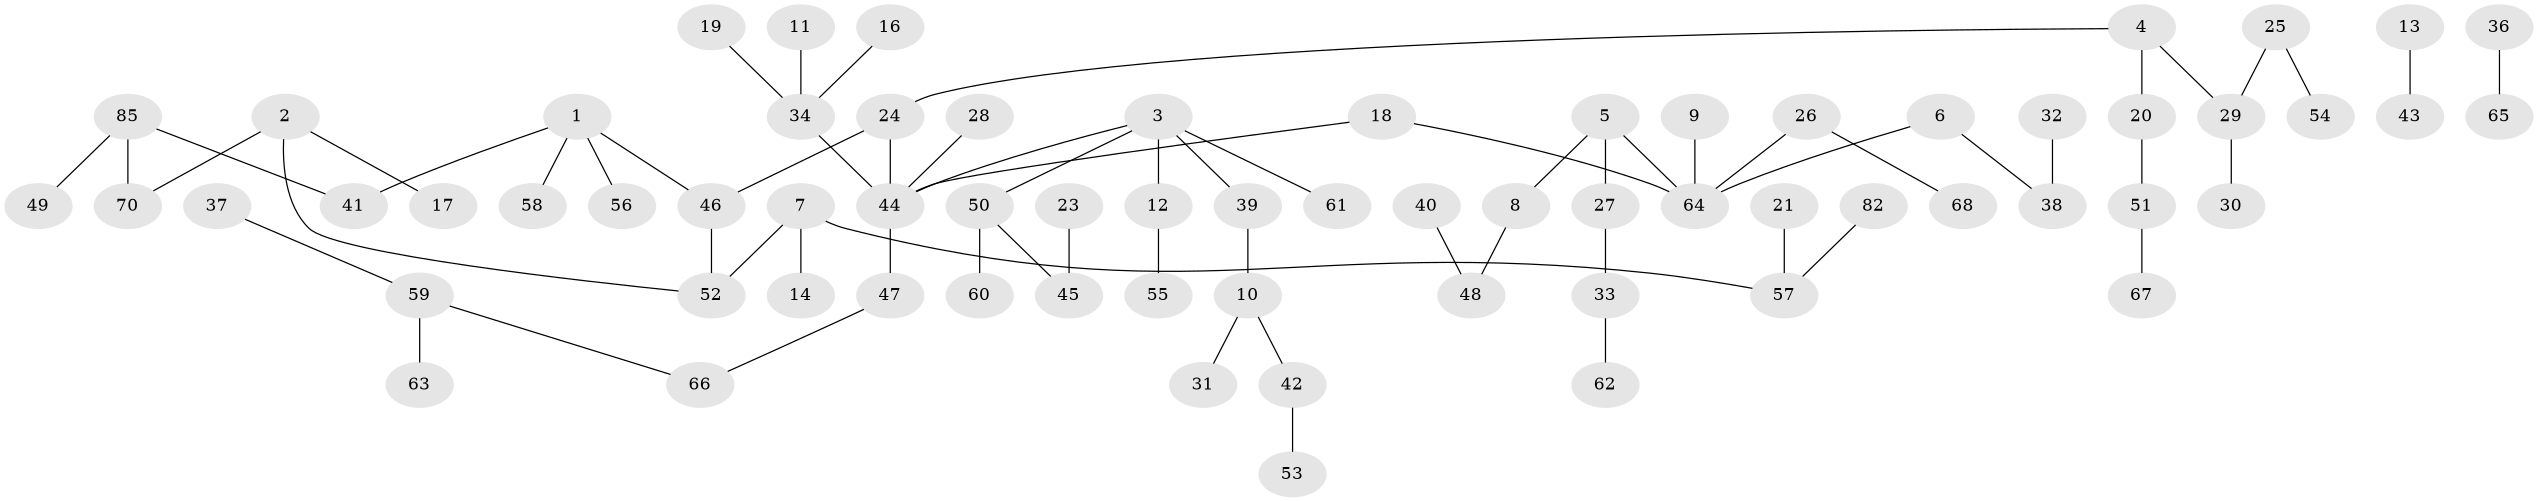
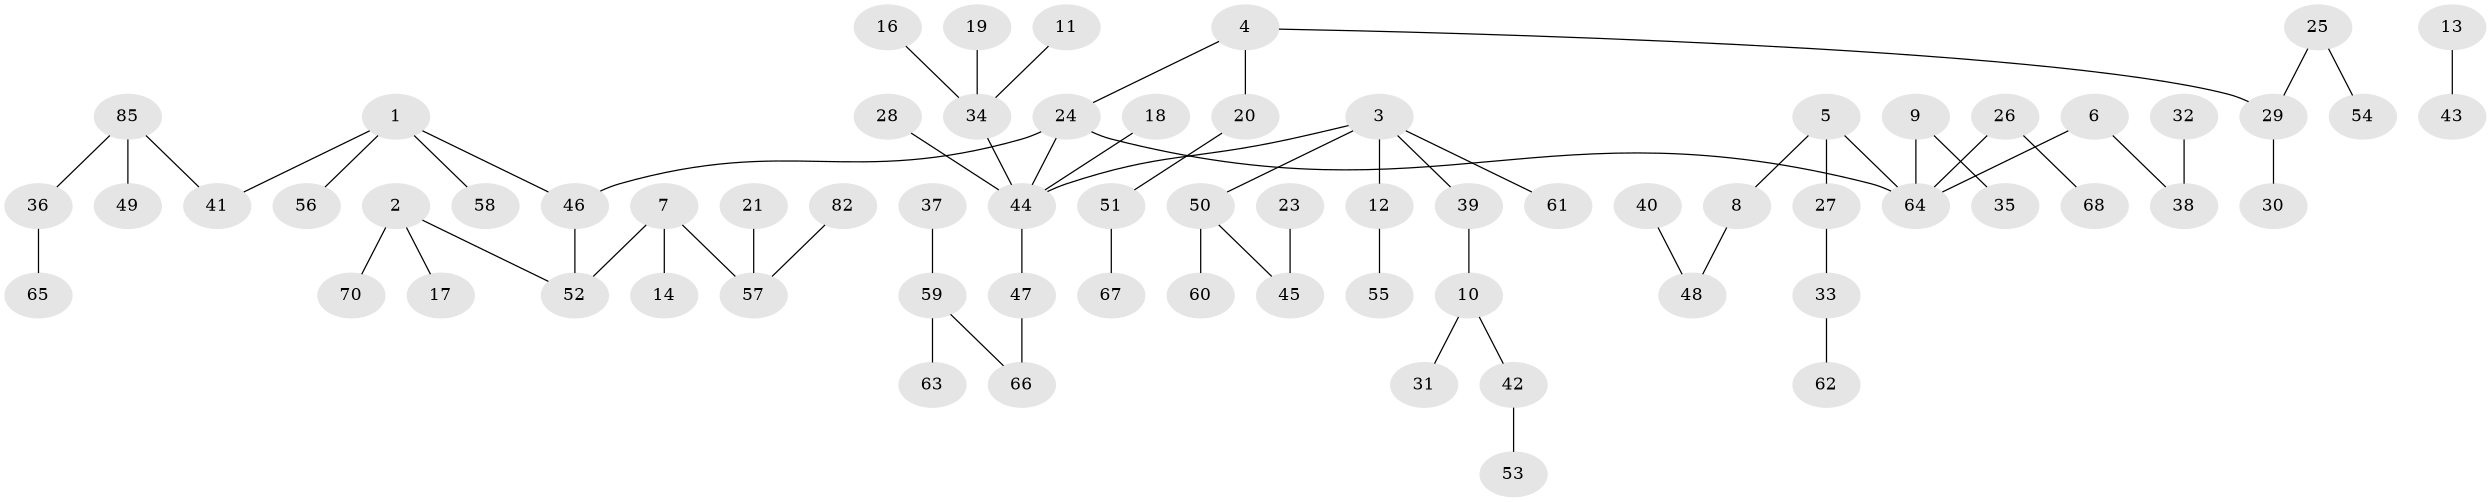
edge "18" -- "64": now "24" -- "64"
edge "85" -- "70": now "85" -- "36"
node "35": added
